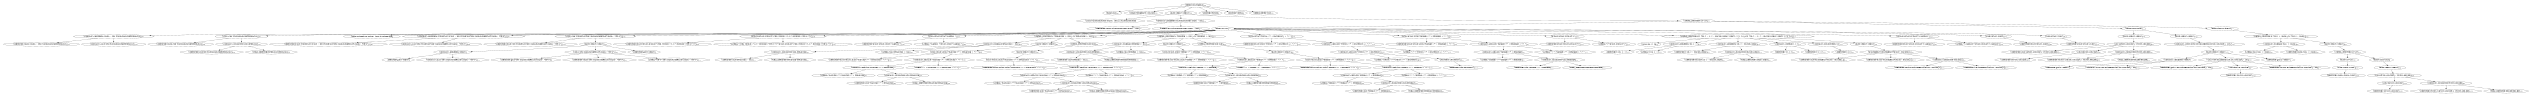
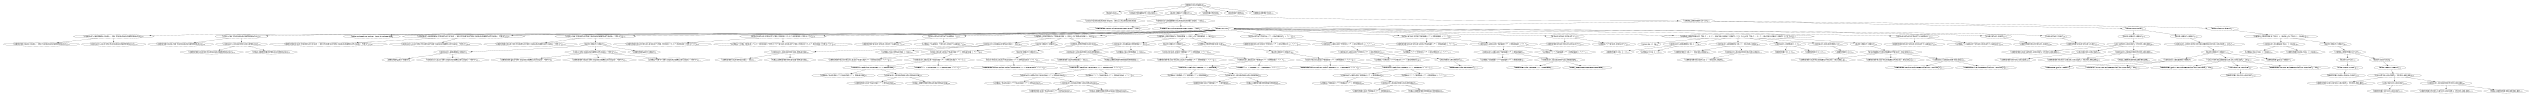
node "(FIELD_IDENTIFIER,length,length)": removed
node "(IDENTIFIER,this,log(ioe.toString(), Project.MSG_ERR))": added
